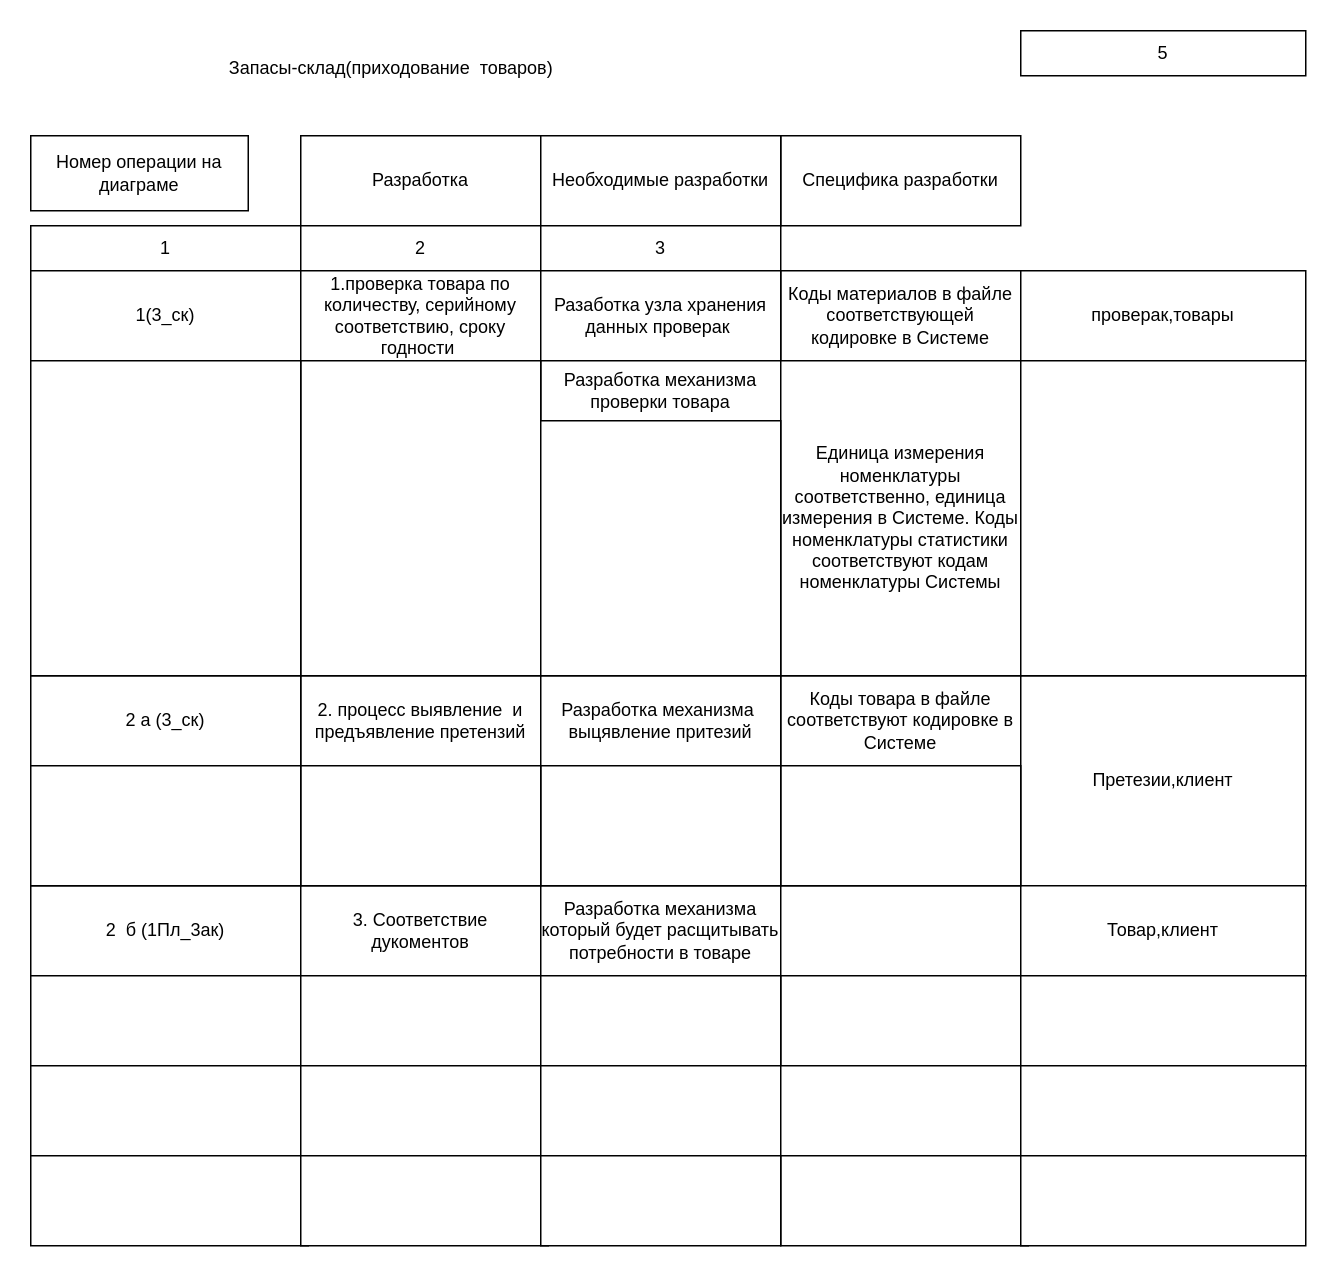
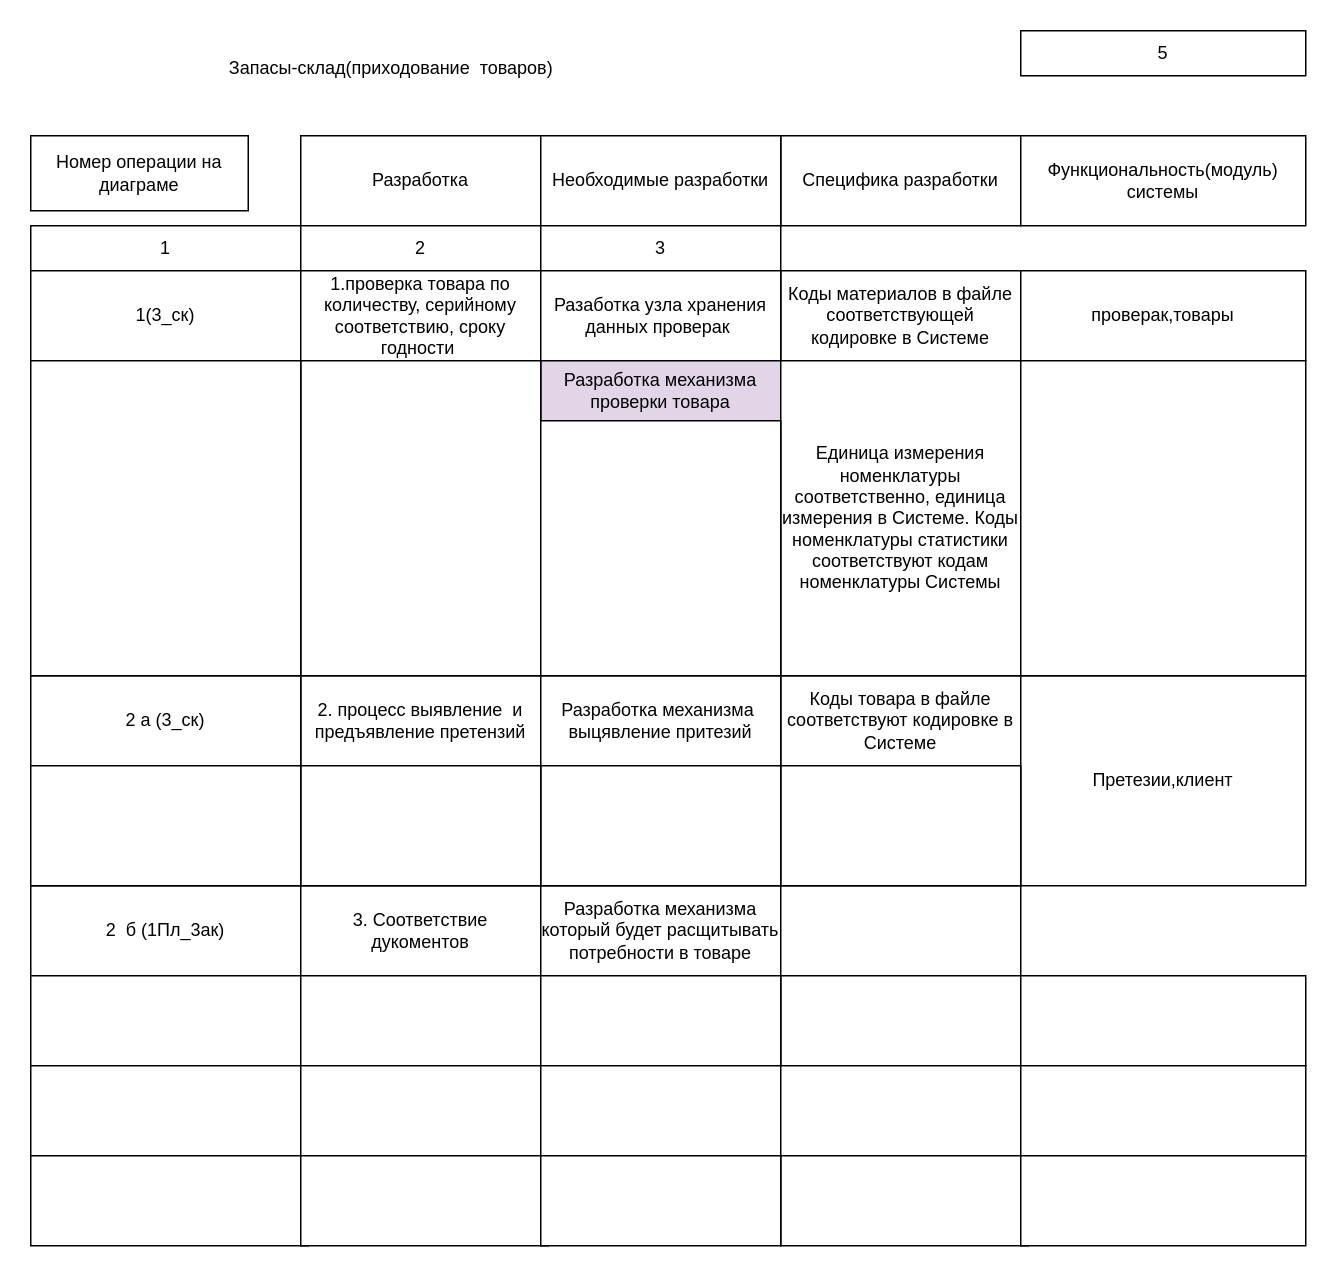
node "Функциональность(модуль) системы": added
node "Разработка механизма проверки товара": fillcolor #ffffff -> #e1d5e7
node "Товар,клиент": removed
